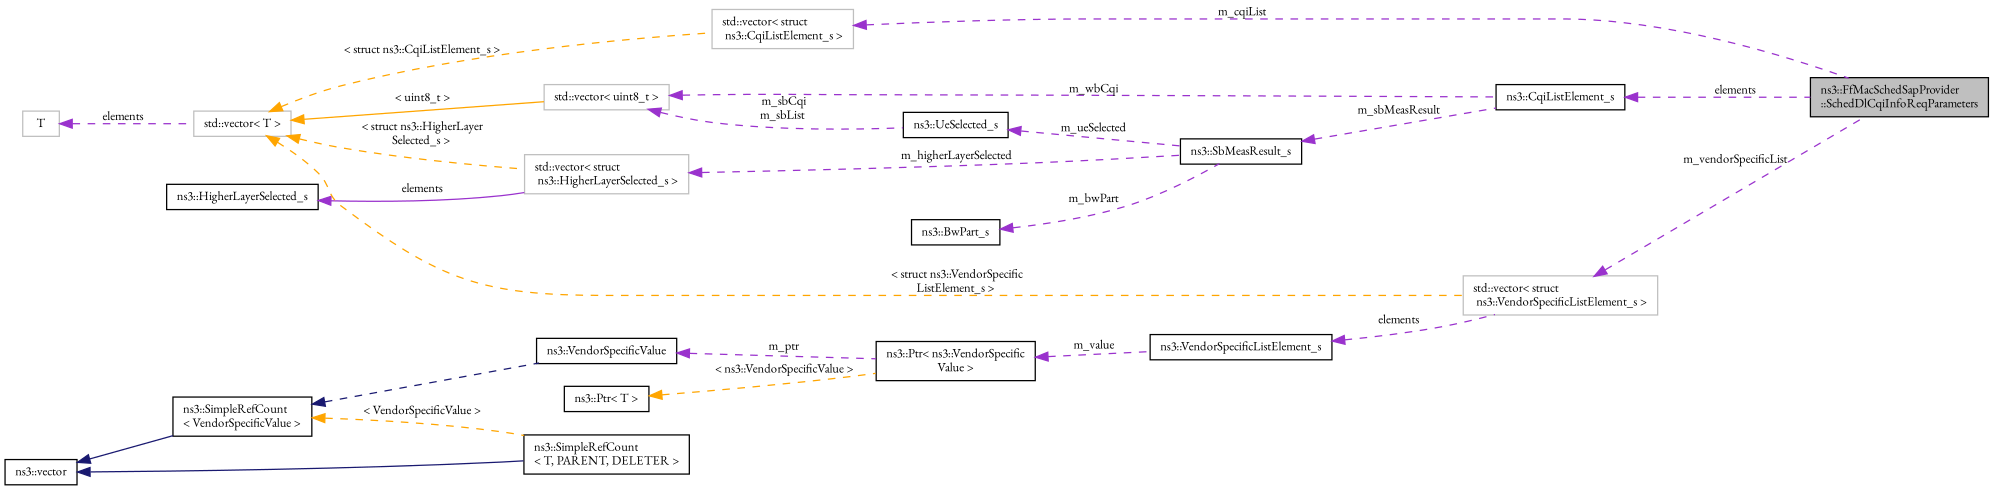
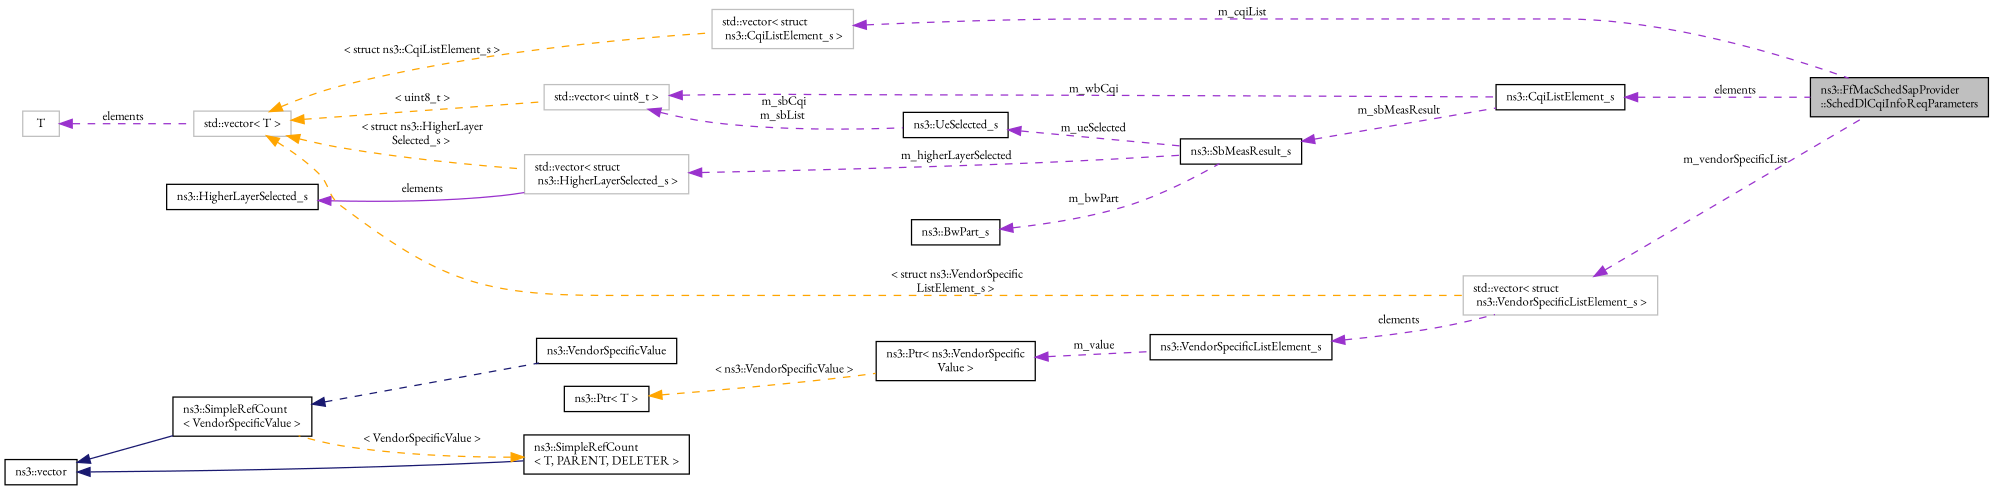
edge "std::vector< uint8_t >" -> "std::vector< T >": style solid -> dashed
edge "ns3::Ptr< ns3::VendorSpecific Value >" -> "ns3::VendorSpecificValue": removed, label "m_ptr"
edge "ns3::SimpleRefCount < T, PARENT, DELETER >" -> "ns3::SimpleRefCount < VendorSpecificValue >": reversed
